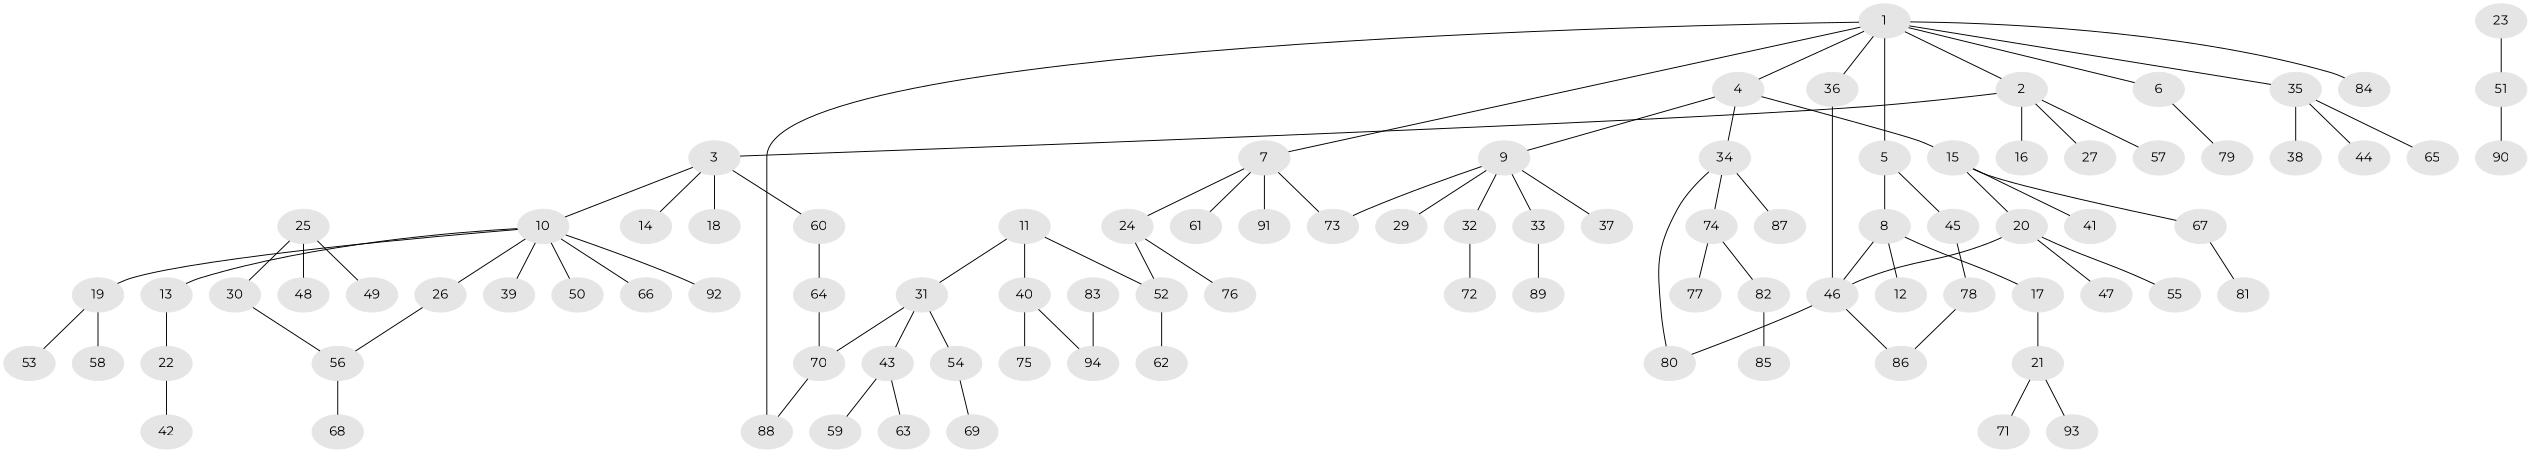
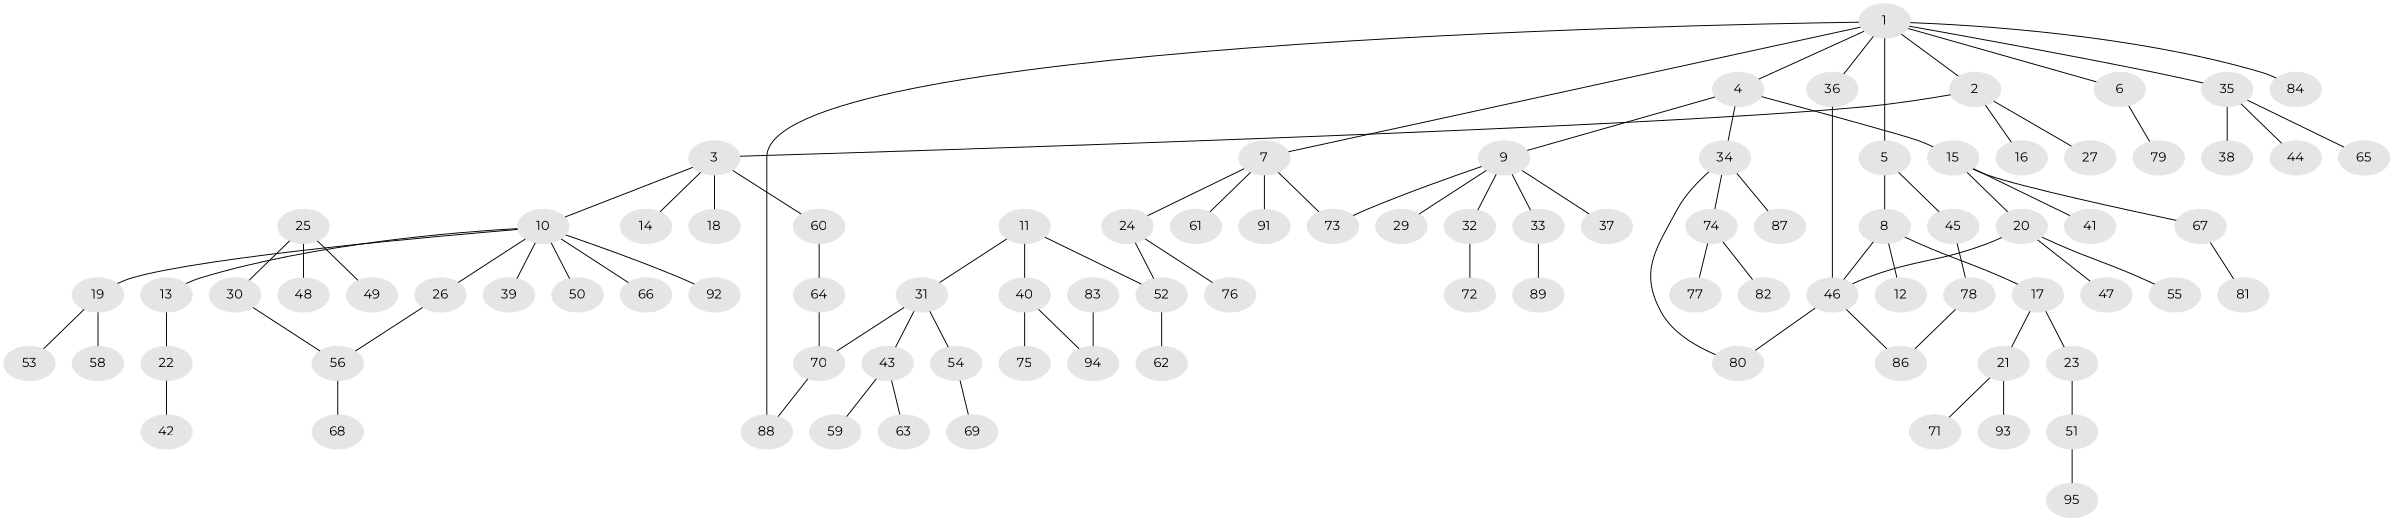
node "57": removed
node "90": label "90" -> "95"
edge "17" -- "23": added
node "85": removed
